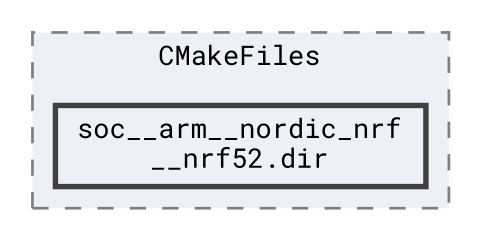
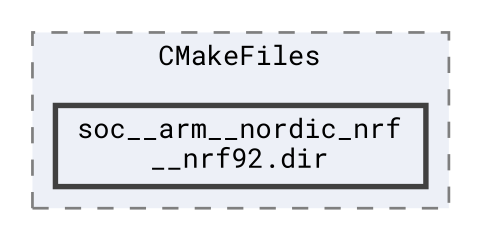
node "soc__arm__nordic_nrf __nrf52.dir": label "soc__arm__nordic_nrf __nrf52.dir" -> "soc__arm__nordic_nrf __nrf92.dir"
